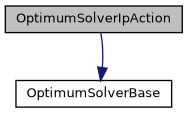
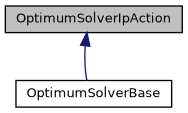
edge "OptimumSolverIpAction" -> "OptimumSolverBase": reversed
